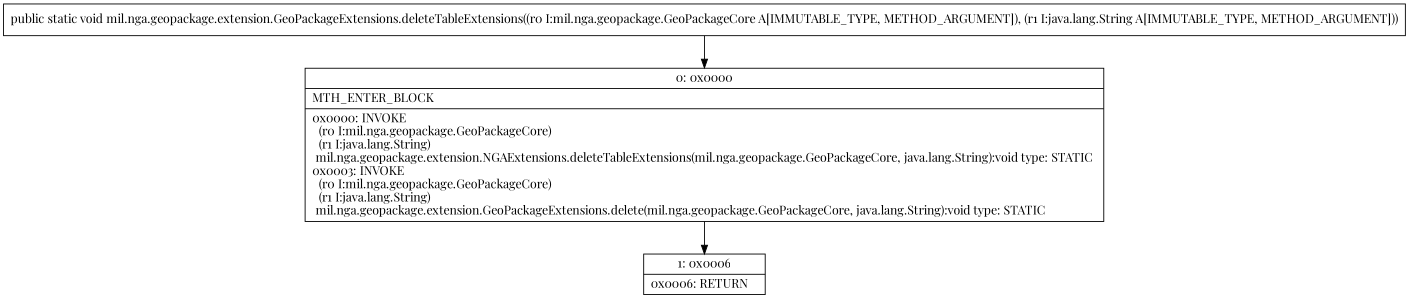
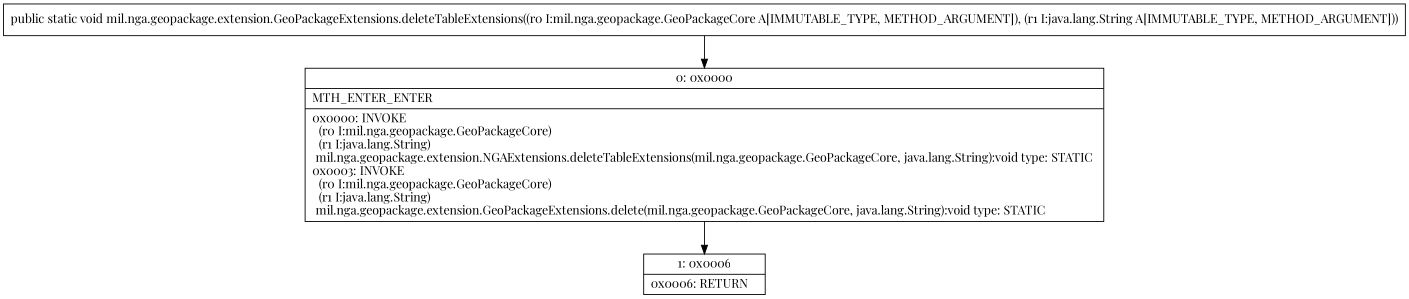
node "0: 0x0000": text "MTH_ENTER_BLOCK" -> "MTH_ENTER_ENTER"
